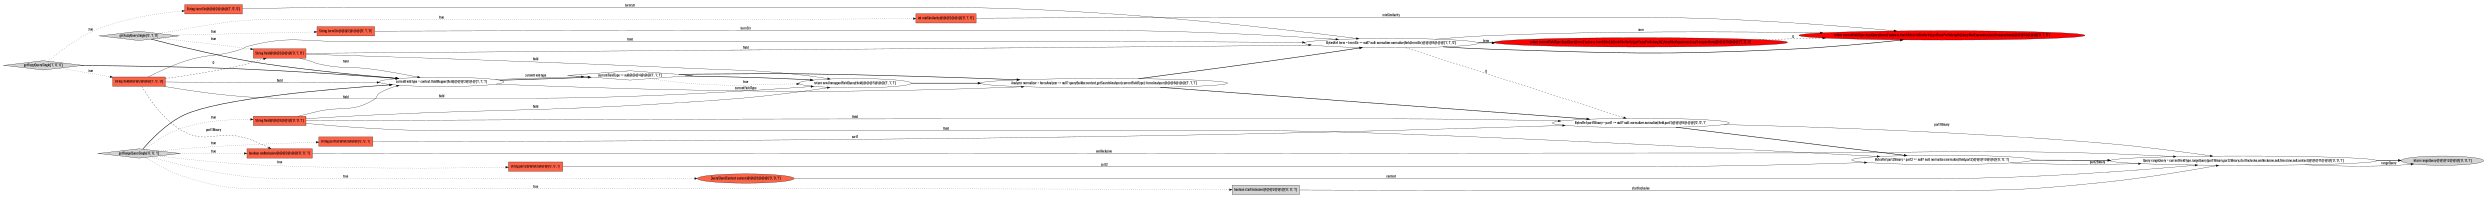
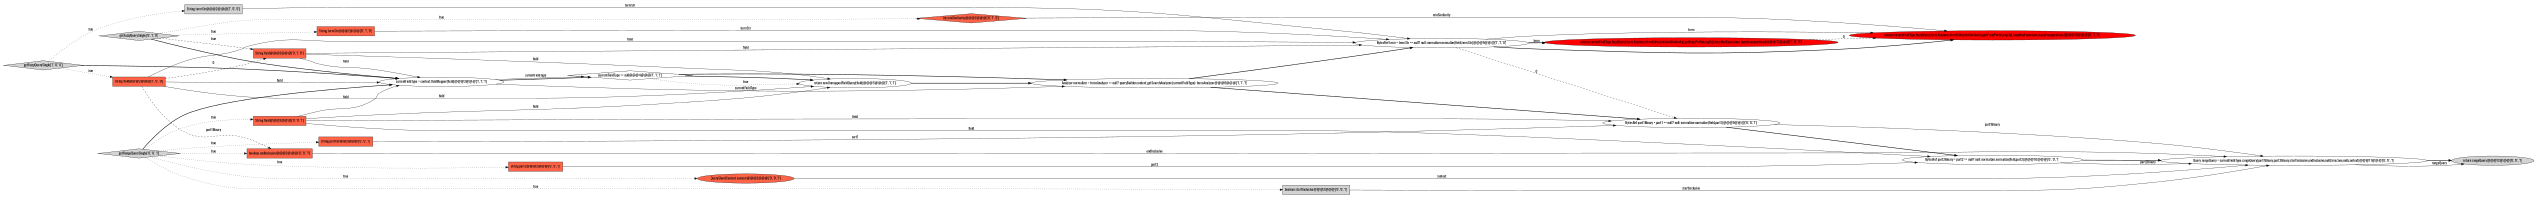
node "String termStr@@@2@@@['1', '0', '0']": fillcolor tomato -> lightgray
node "int minSimilarity@@@2@@@['0', '1', '0']": shape box -> diamond
edge "getFuzzyQuerySingle['0', '1', '0']" -> "String field@@@2@@@['0', '1', '0']": style dotted -> dashed
